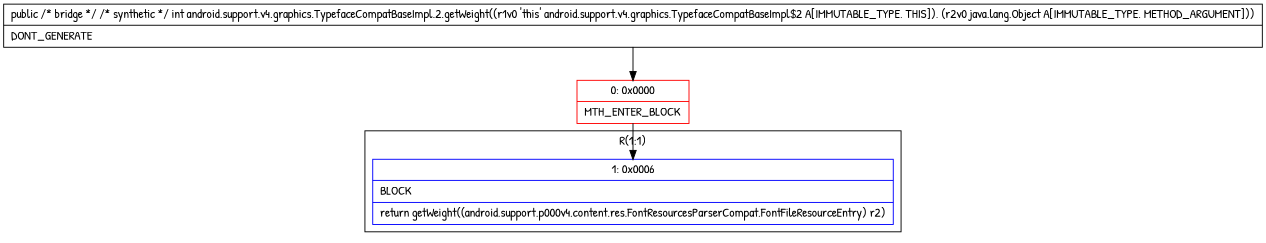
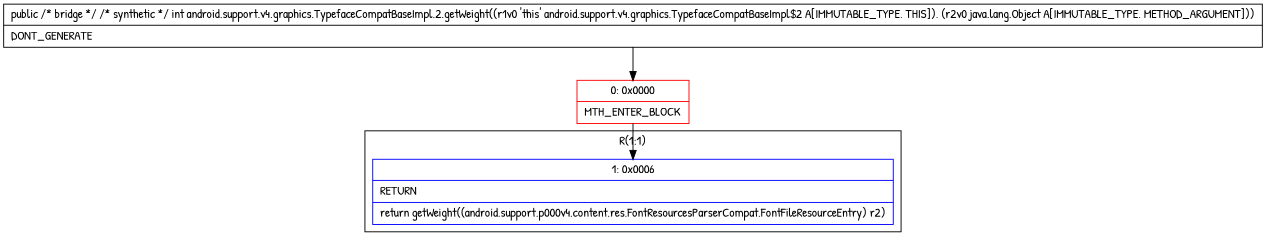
node "1: 0x0006": text "BLOCK" -> "RETURN"
